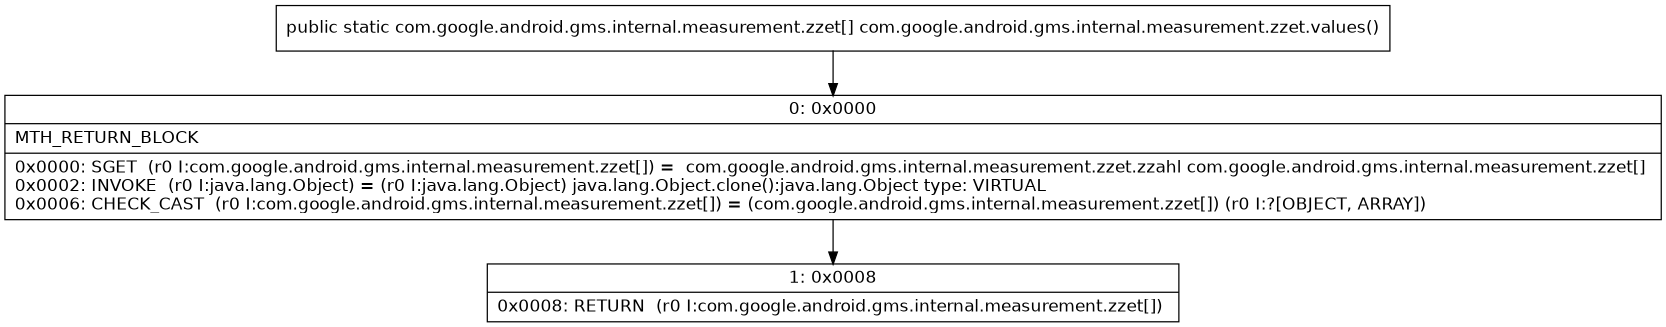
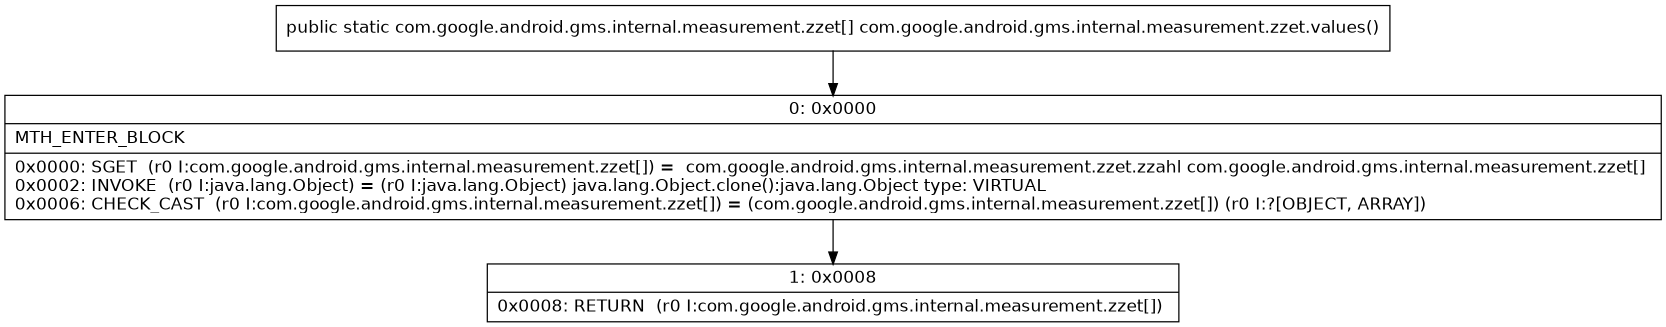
node "0: 0x0000": text "MTH_RETURN_BLOCK" -> "MTH_ENTER_BLOCK"
